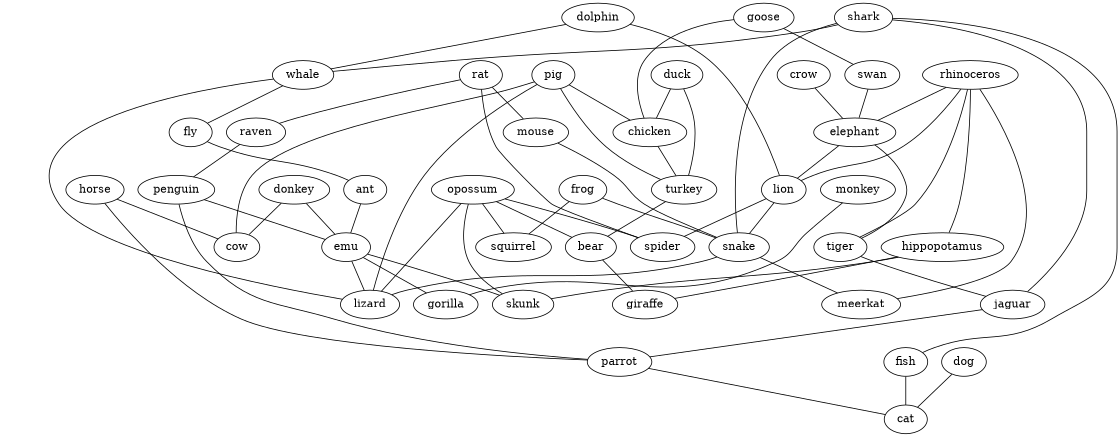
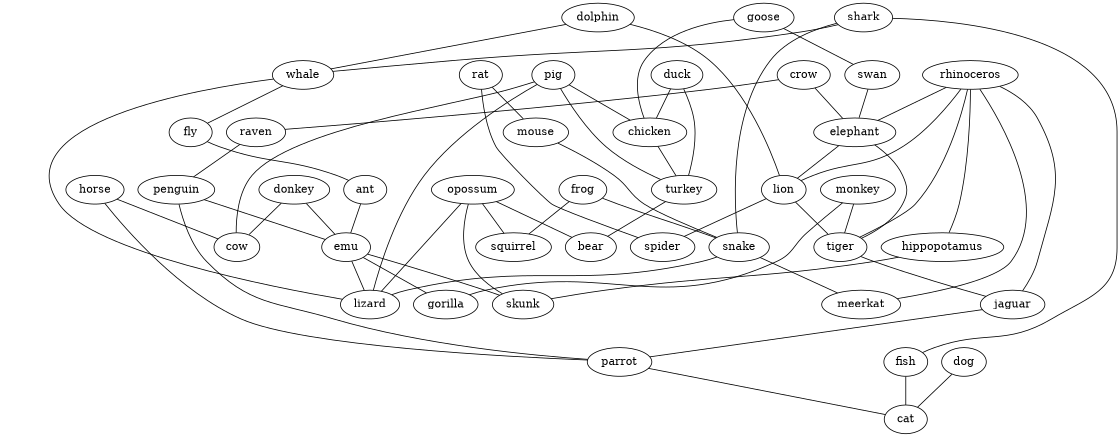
edge "rat" -- "raven": now "crow" -- "raven"
edge "shark" -- "jaguar": now "rhinoceros" -- "jaguar"
edge "opossum" -- "spider": removed
edge "lion" -- "snake": now "lion" -- "tiger"
edge "monkey" -- "tiger": added
node "giraffe": removed
